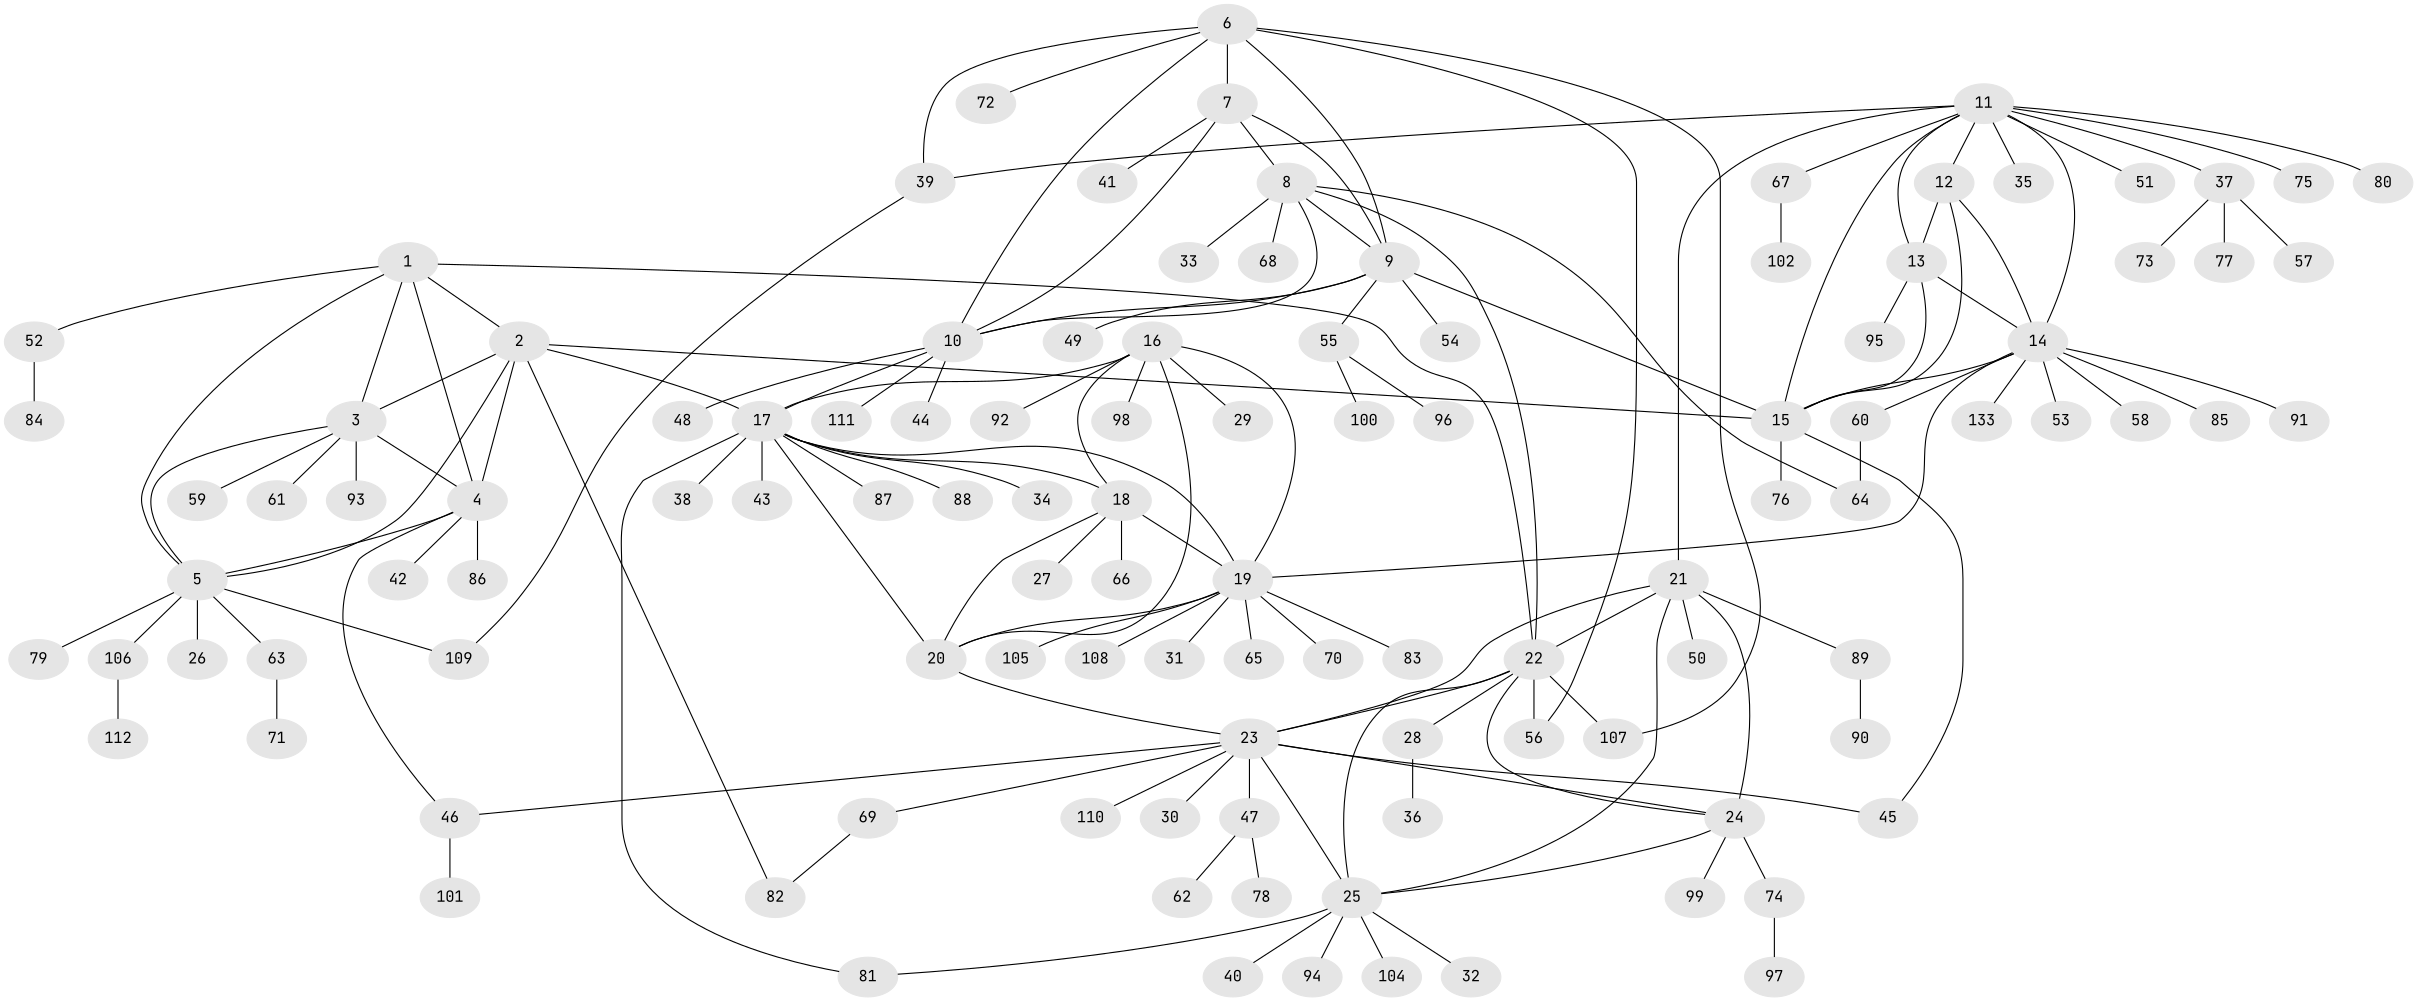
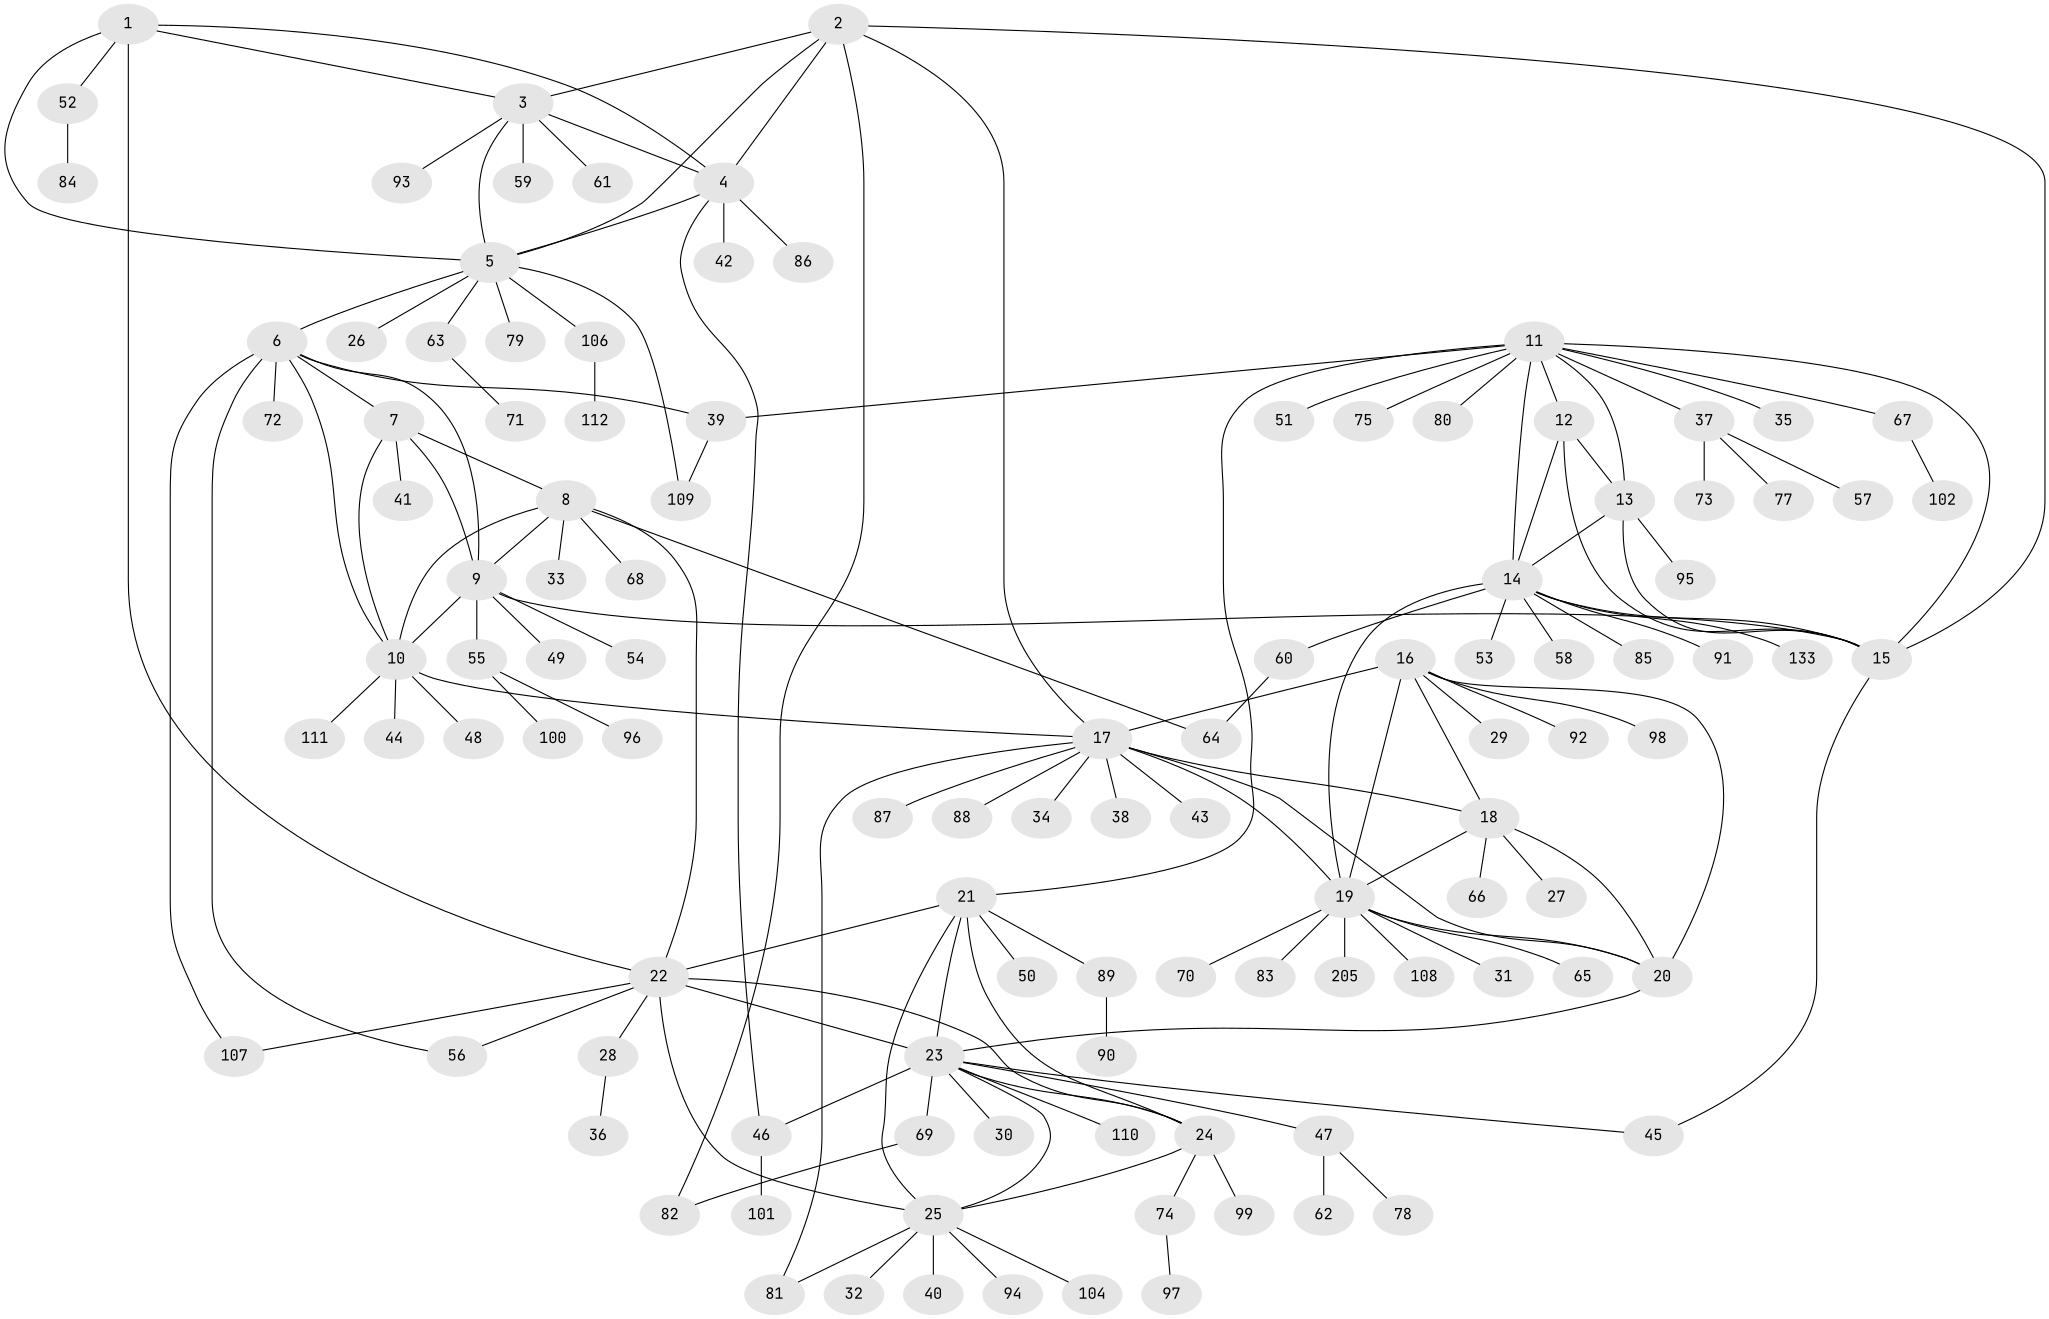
edge "5" -- "6": added
edge "1" -- "2": removed
node "76": removed
node "105": label "105" -> "205"
